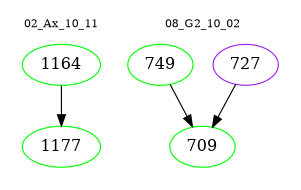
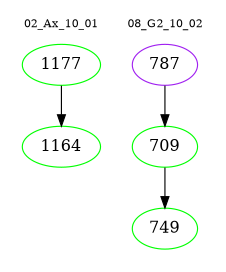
cluster "02_Ax_10_11": label "02_Ax_10_11" -> "02_Ax_10_01"
node "727": label "727" -> "787"
edge "1164" -> "1177": reversed
edge "749" -> "709": reversed
